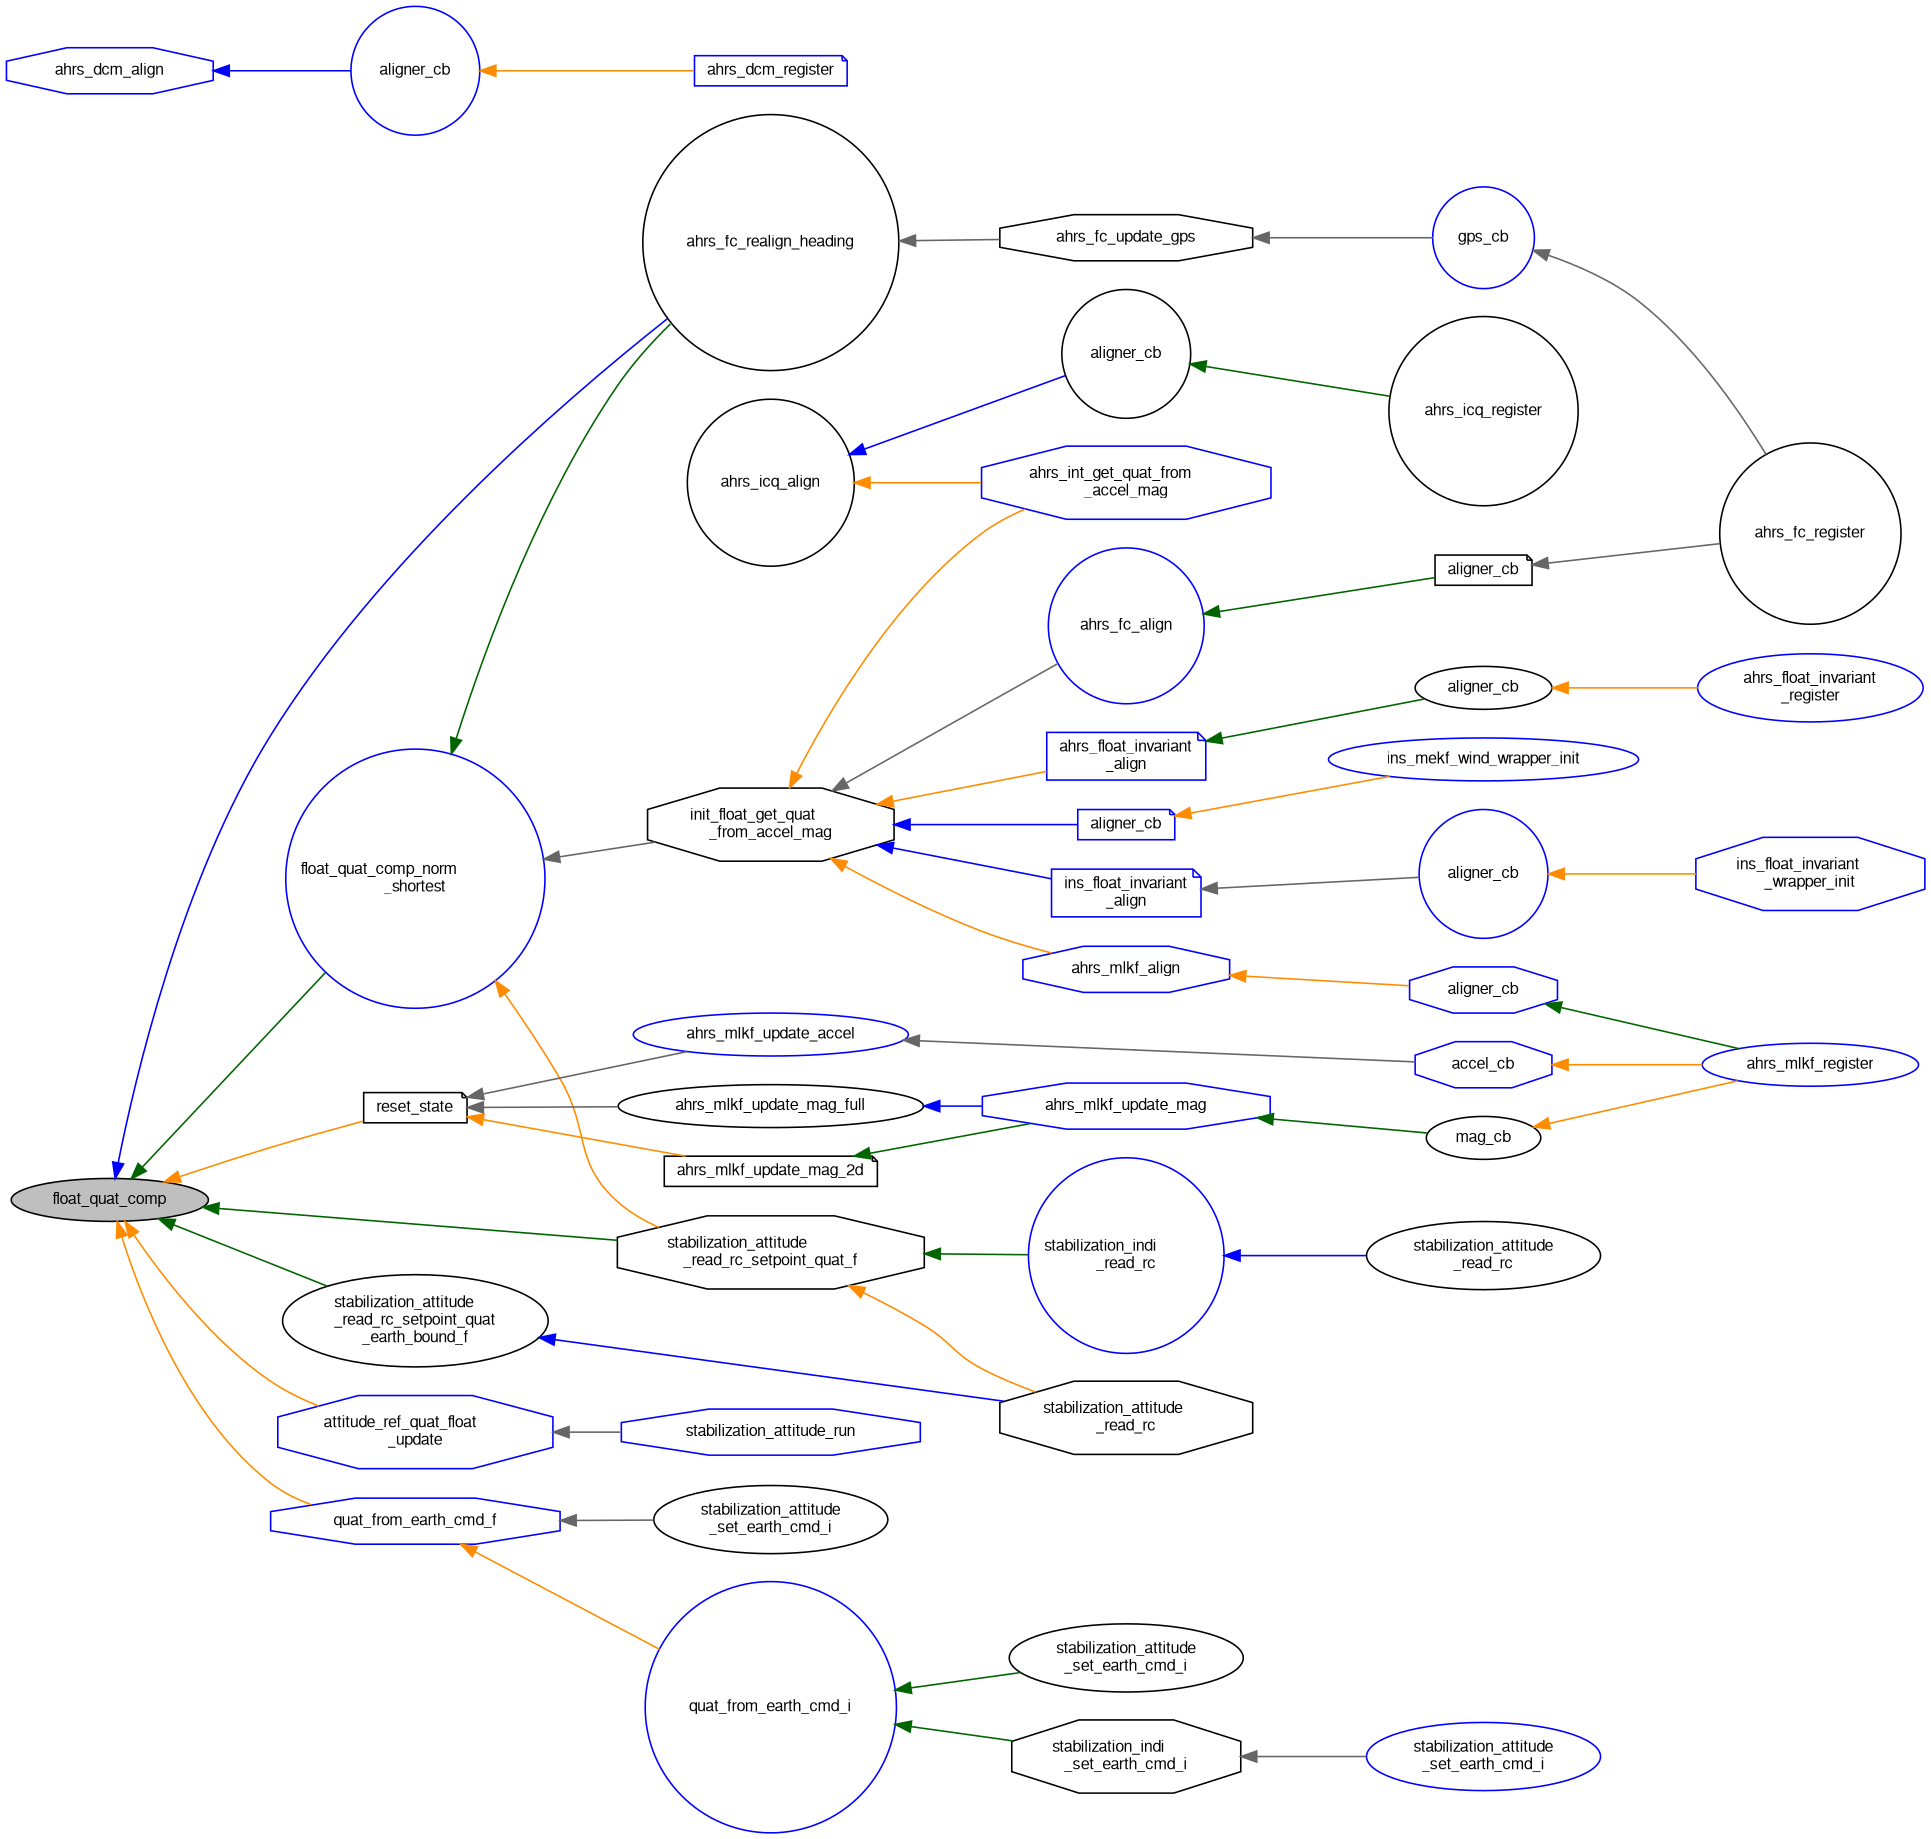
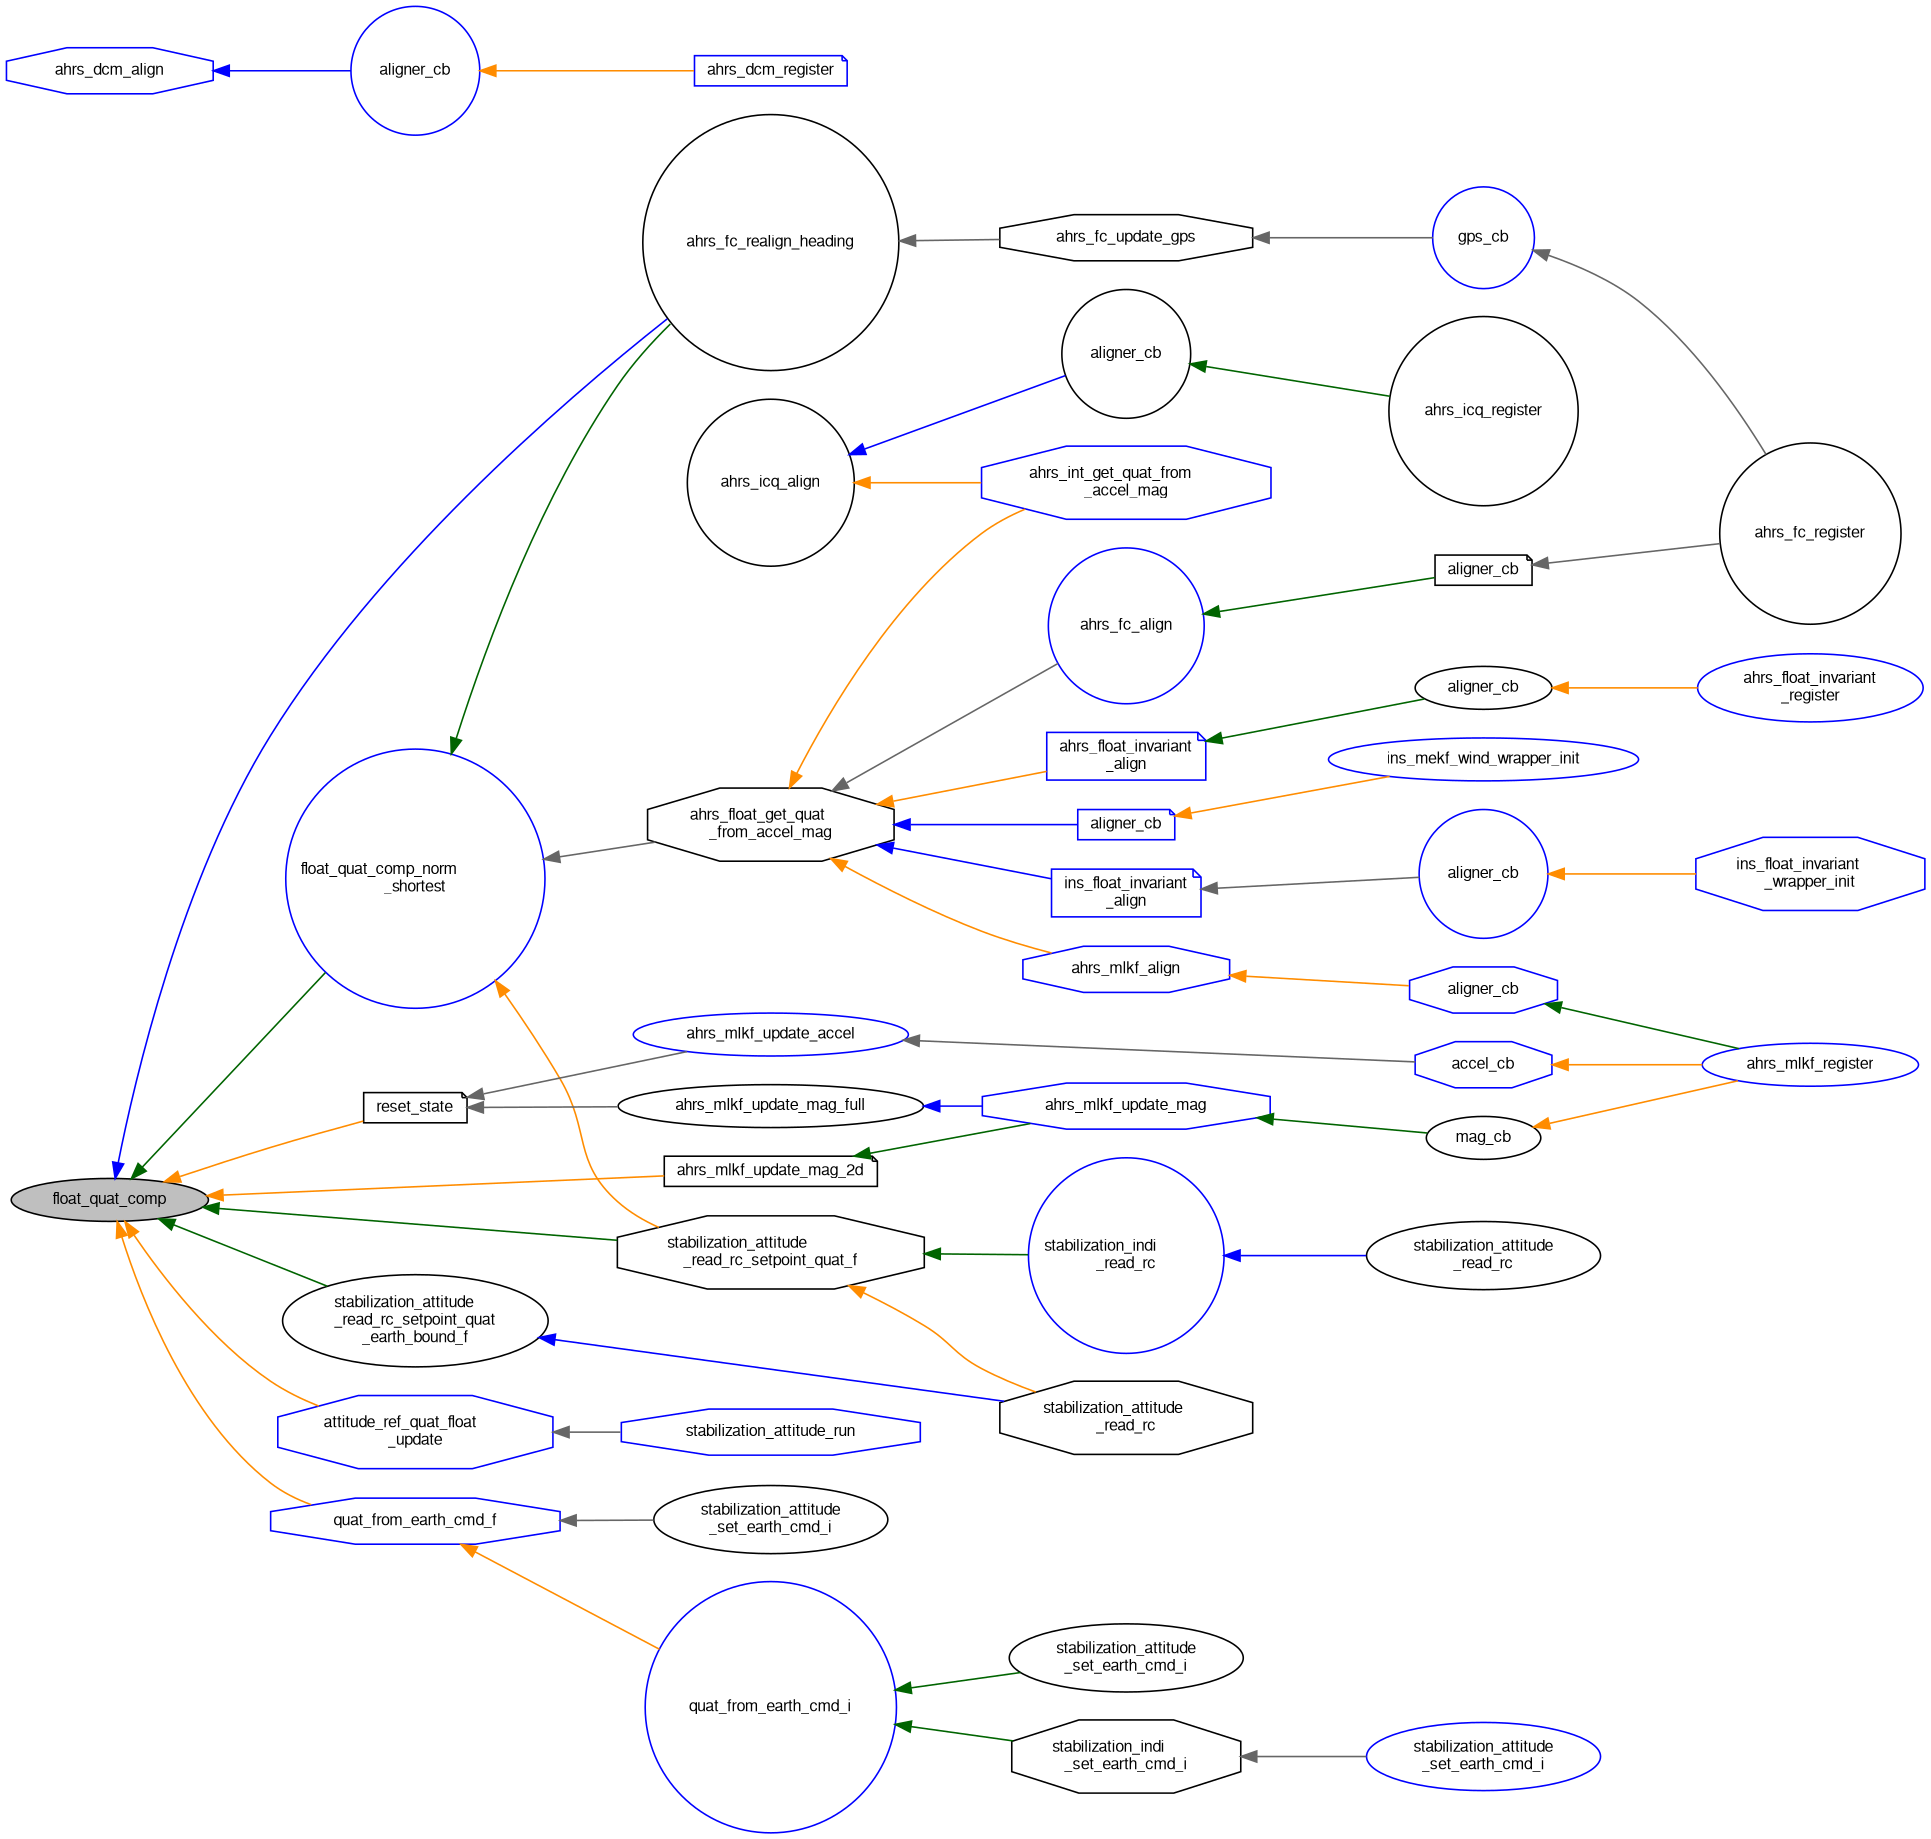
node "init_float_get_quat _from_accel_mag": label "init_float_get_quat _from_accel_mag" -> "ahrs_float_get_quat _from_accel_mag"
edge "ahrs_mlkf_update_mag_2d" -> "reset_state": now "ahrs_mlkf_update_mag_2d" -> "float_quat_comp"
